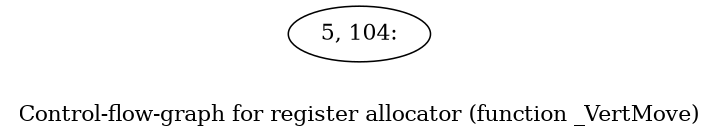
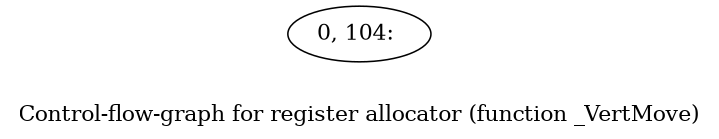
node "5, 104:": label "5, 104:" -> "0, 104:"
